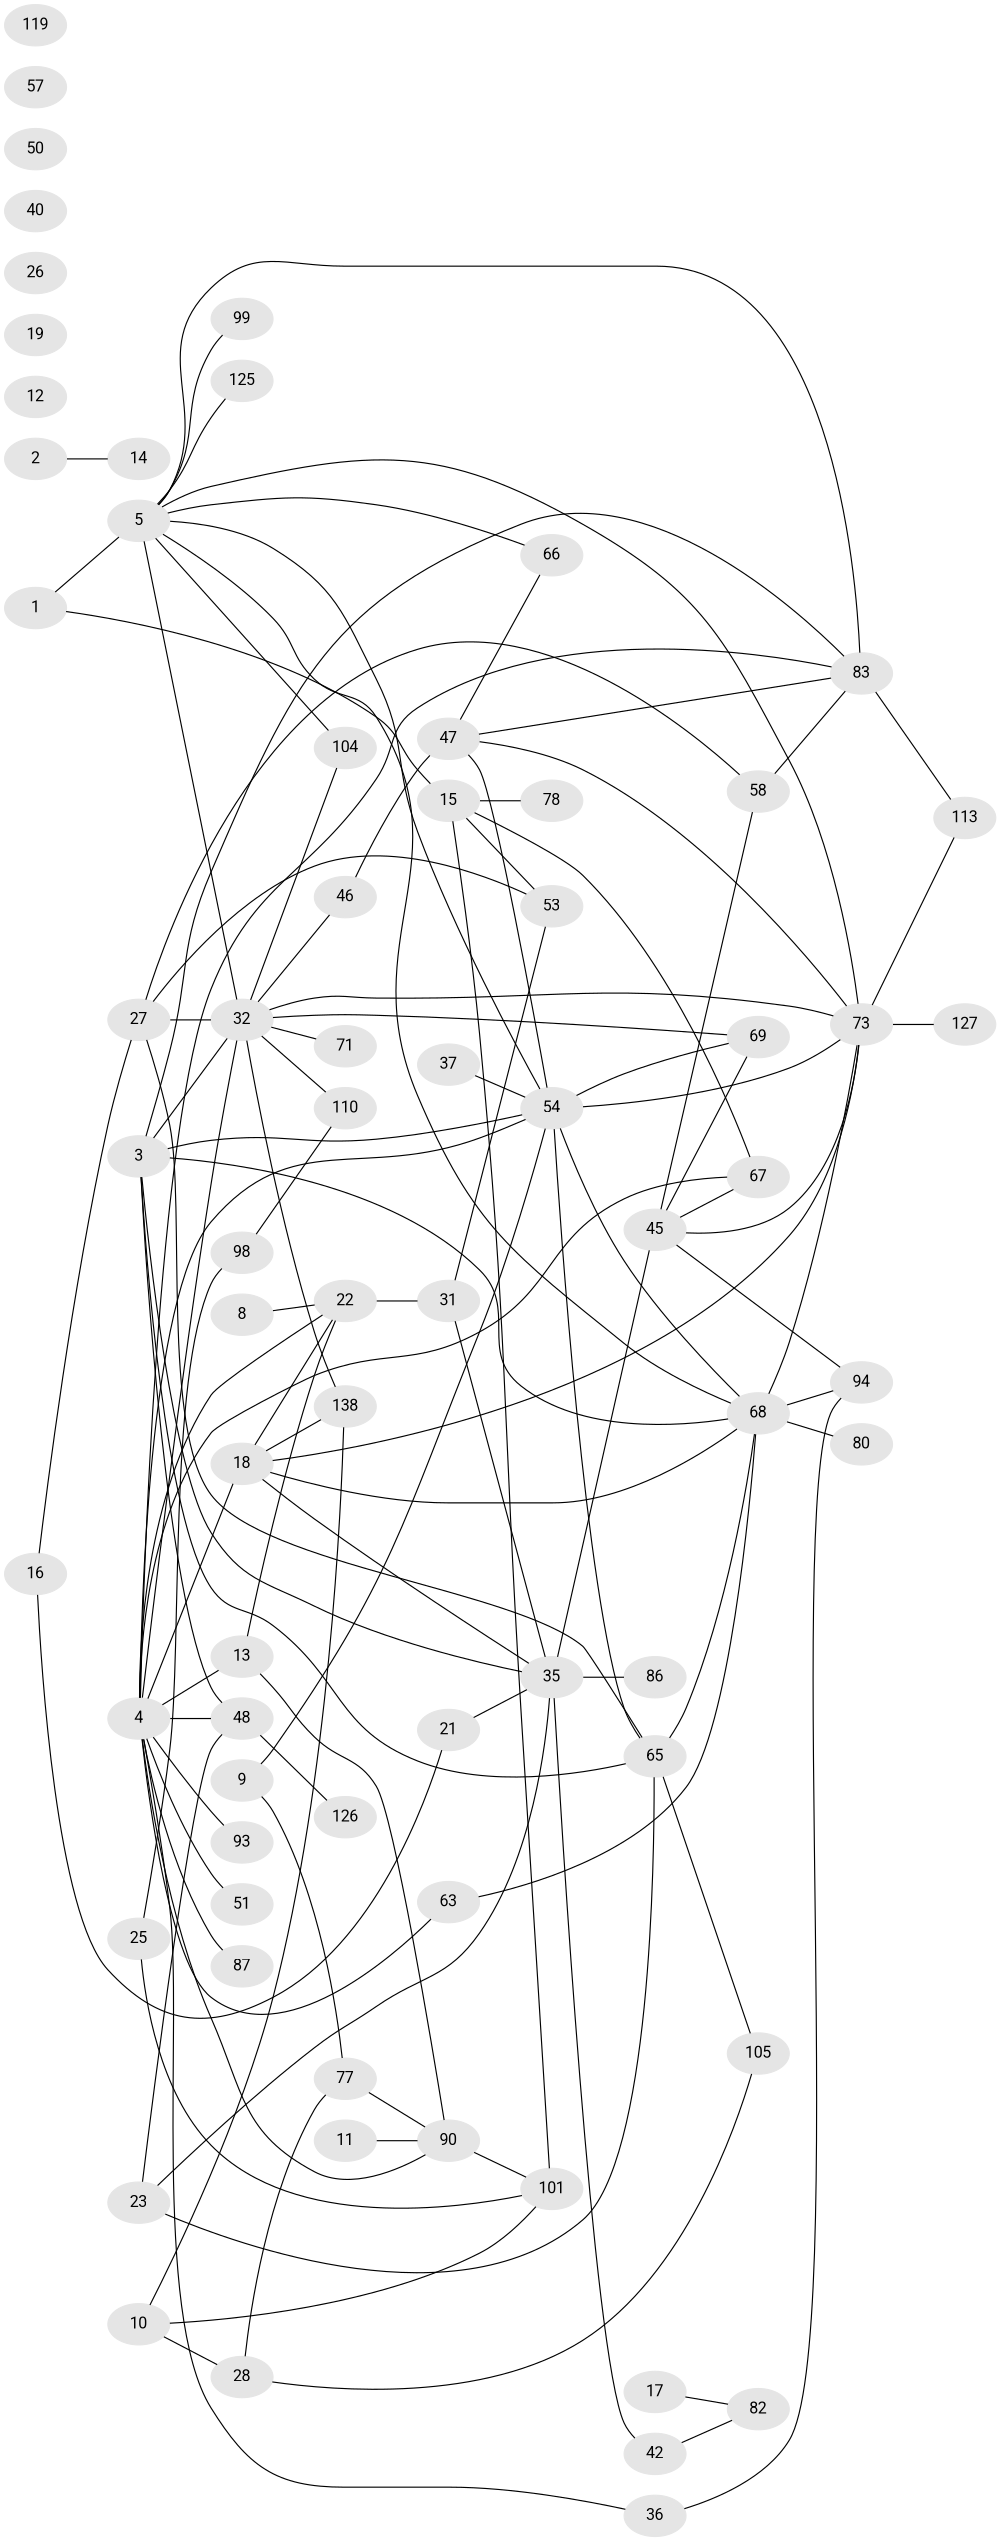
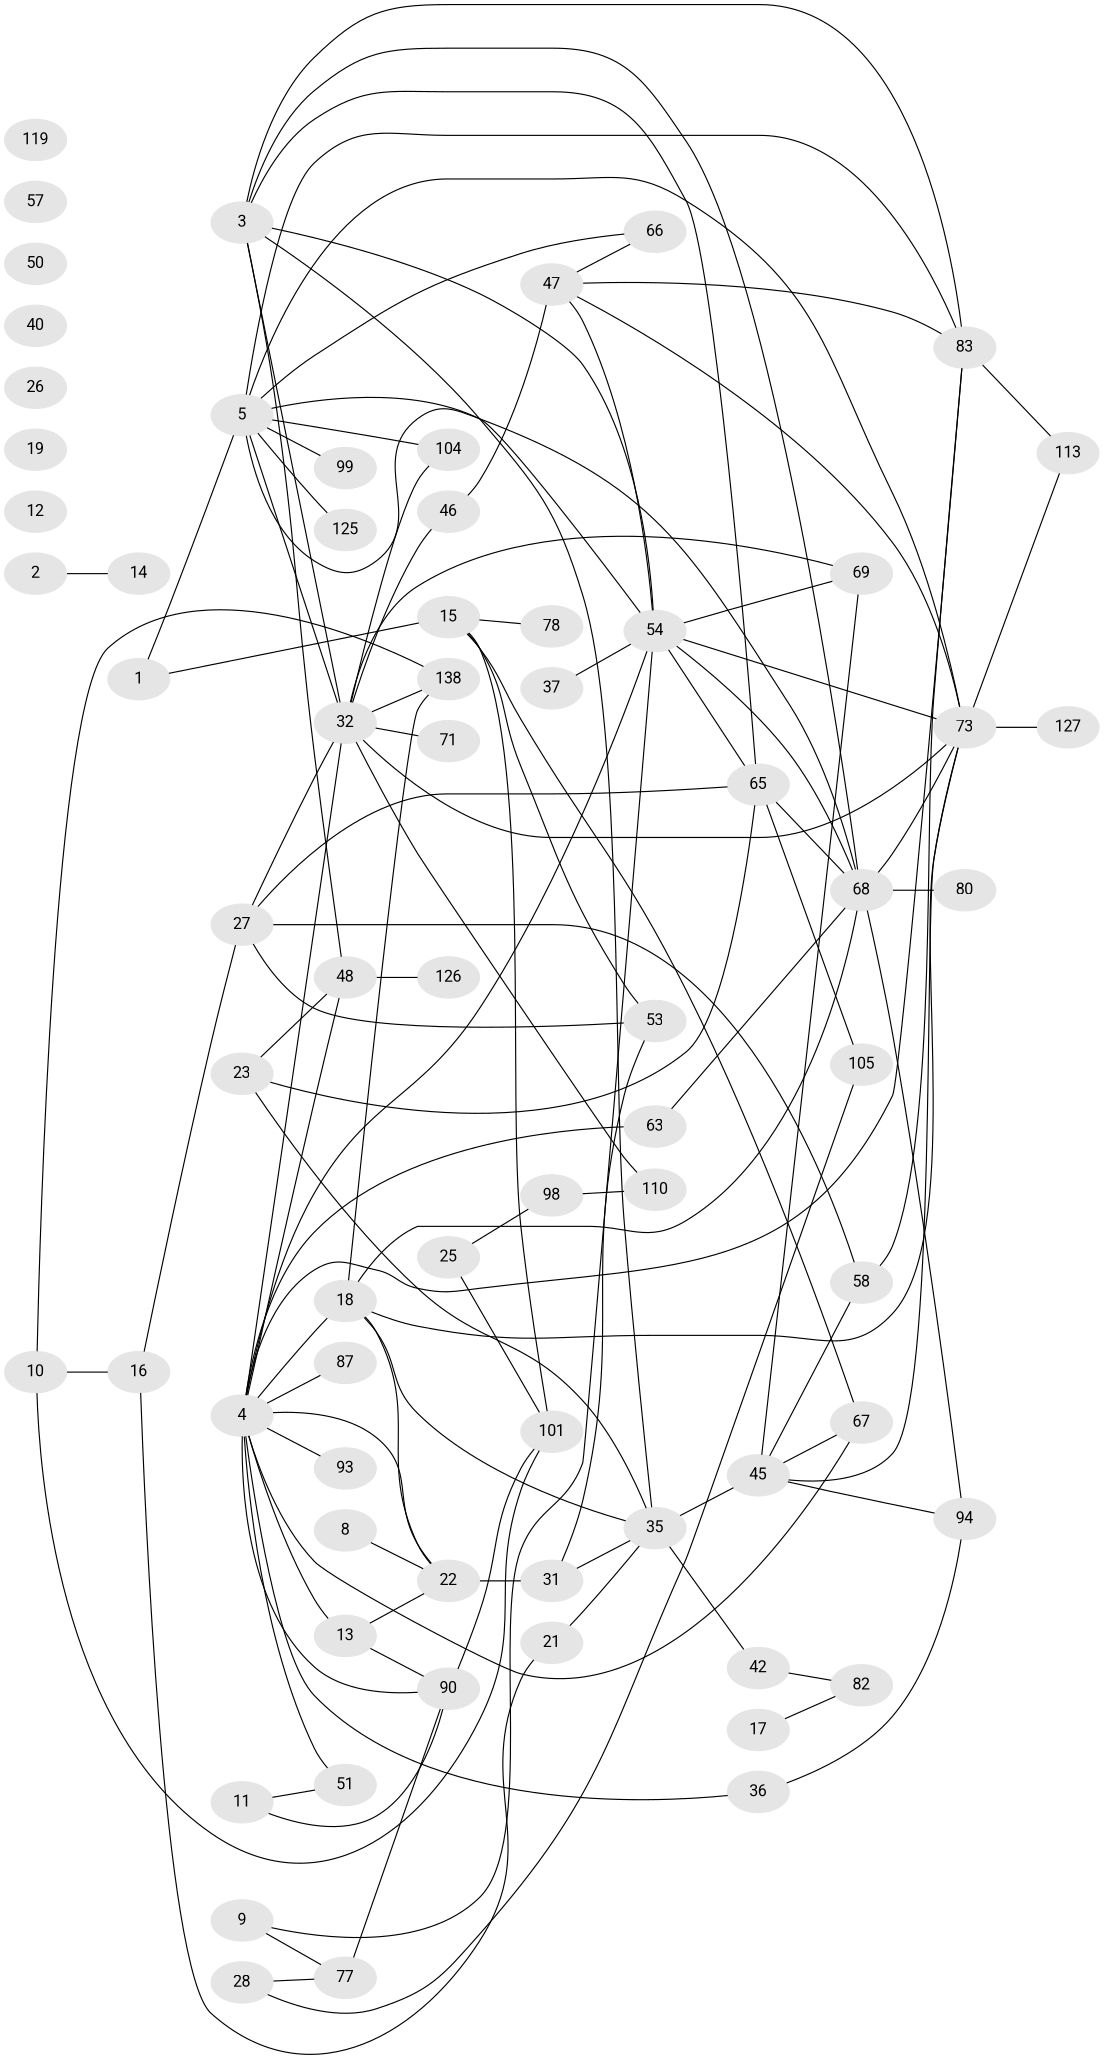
node "86": removed
edge "51" -- "11": added
edge "10" -- "28": now "10" -- "16"
